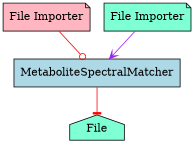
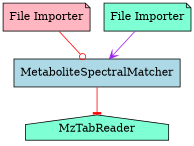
node "File": label "File" -> "MzTabReader"
